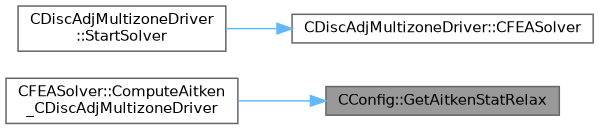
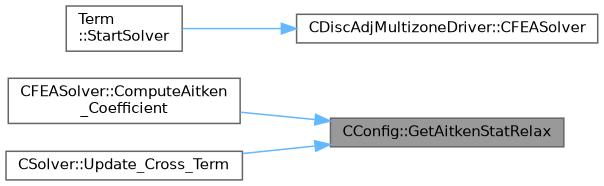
node "CDiscAdjMultizoneDriver ::StartSolver": label "CDiscAdjMultizoneDriver ::StartSolver" -> "Term ::StartSolver"
node "CFEASolver::ComputeAitken _CDiscAdjMultizoneDriver": label "CFEASolver::ComputeAitken _CDiscAdjMultizoneDriver" -> "CFEASolver::ComputeAitken _Coefficient"
node "CSolver::Update_Cross_Term": added
